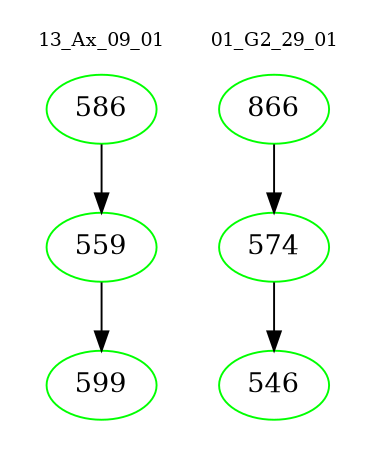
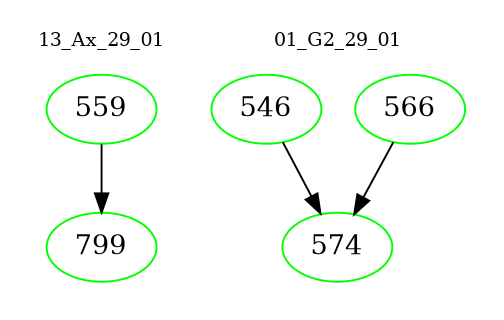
cluster "13_Ax_09_01": label "13_Ax_09_01" -> "13_Ax_29_01"
node "586": removed
node "866": label "866" -> "566"
edge "574" -> "546": reversed
node "599": label "599" -> "799"
